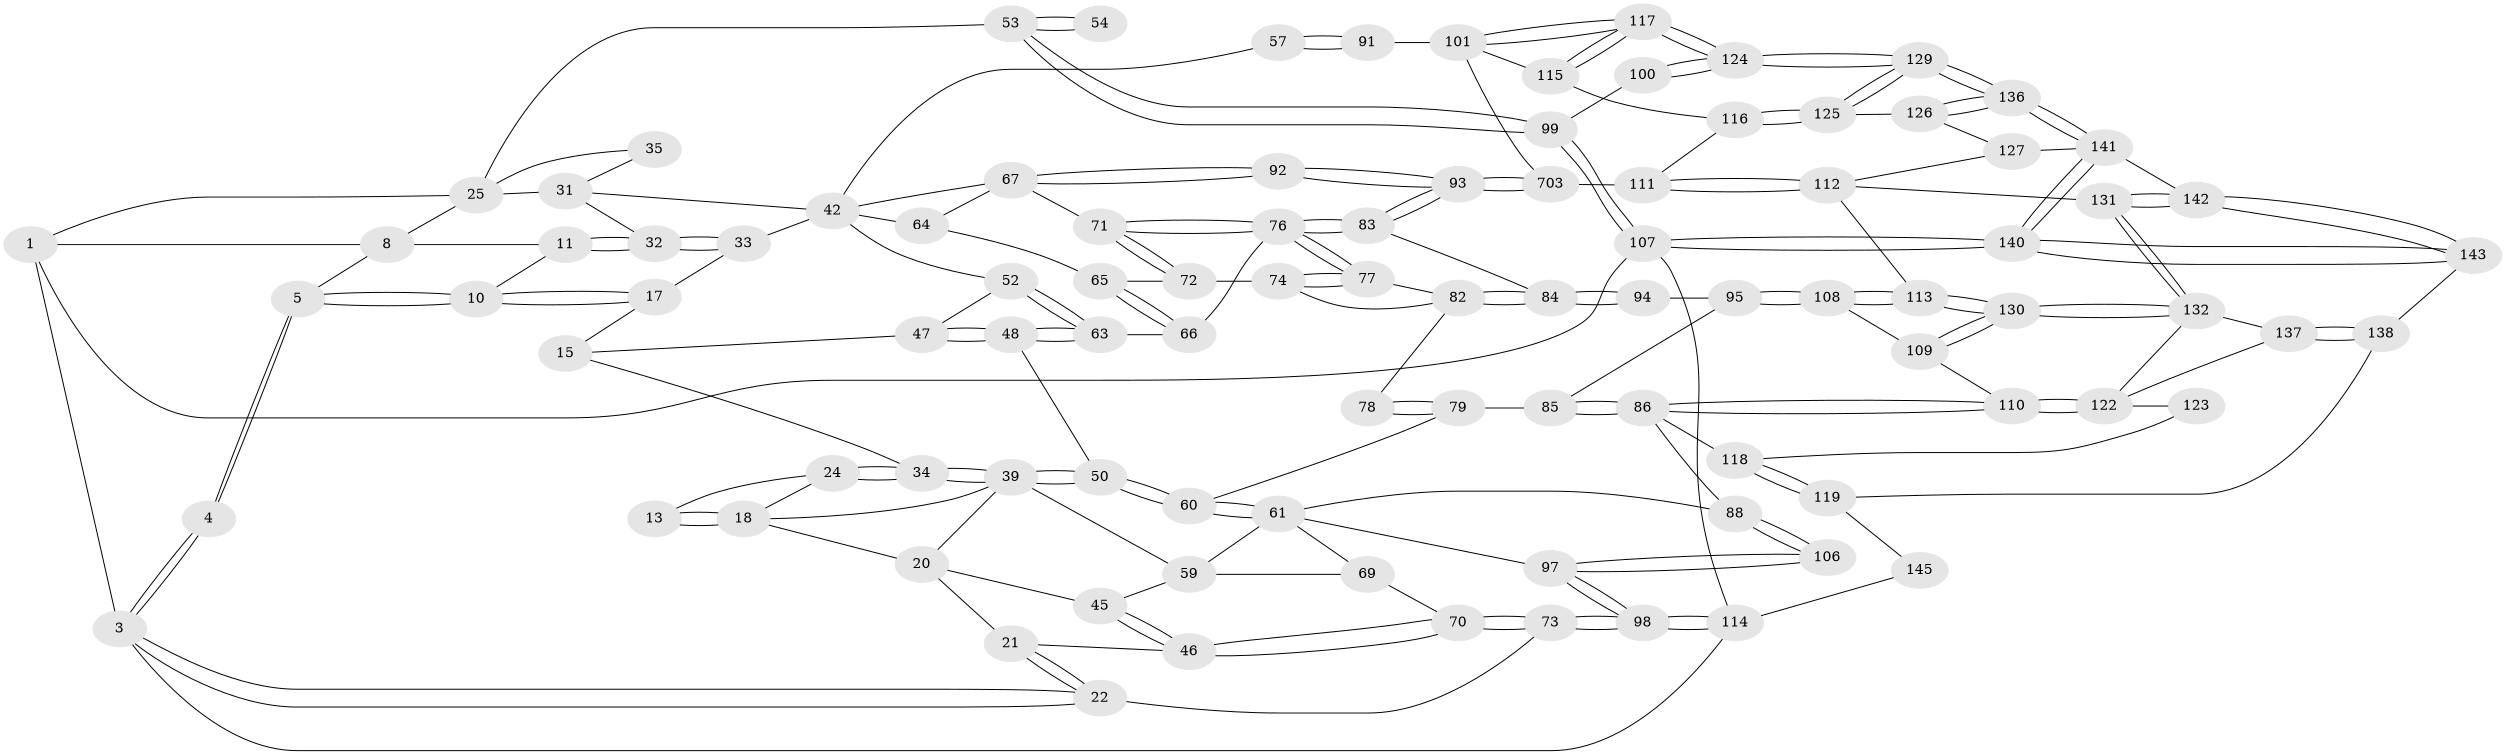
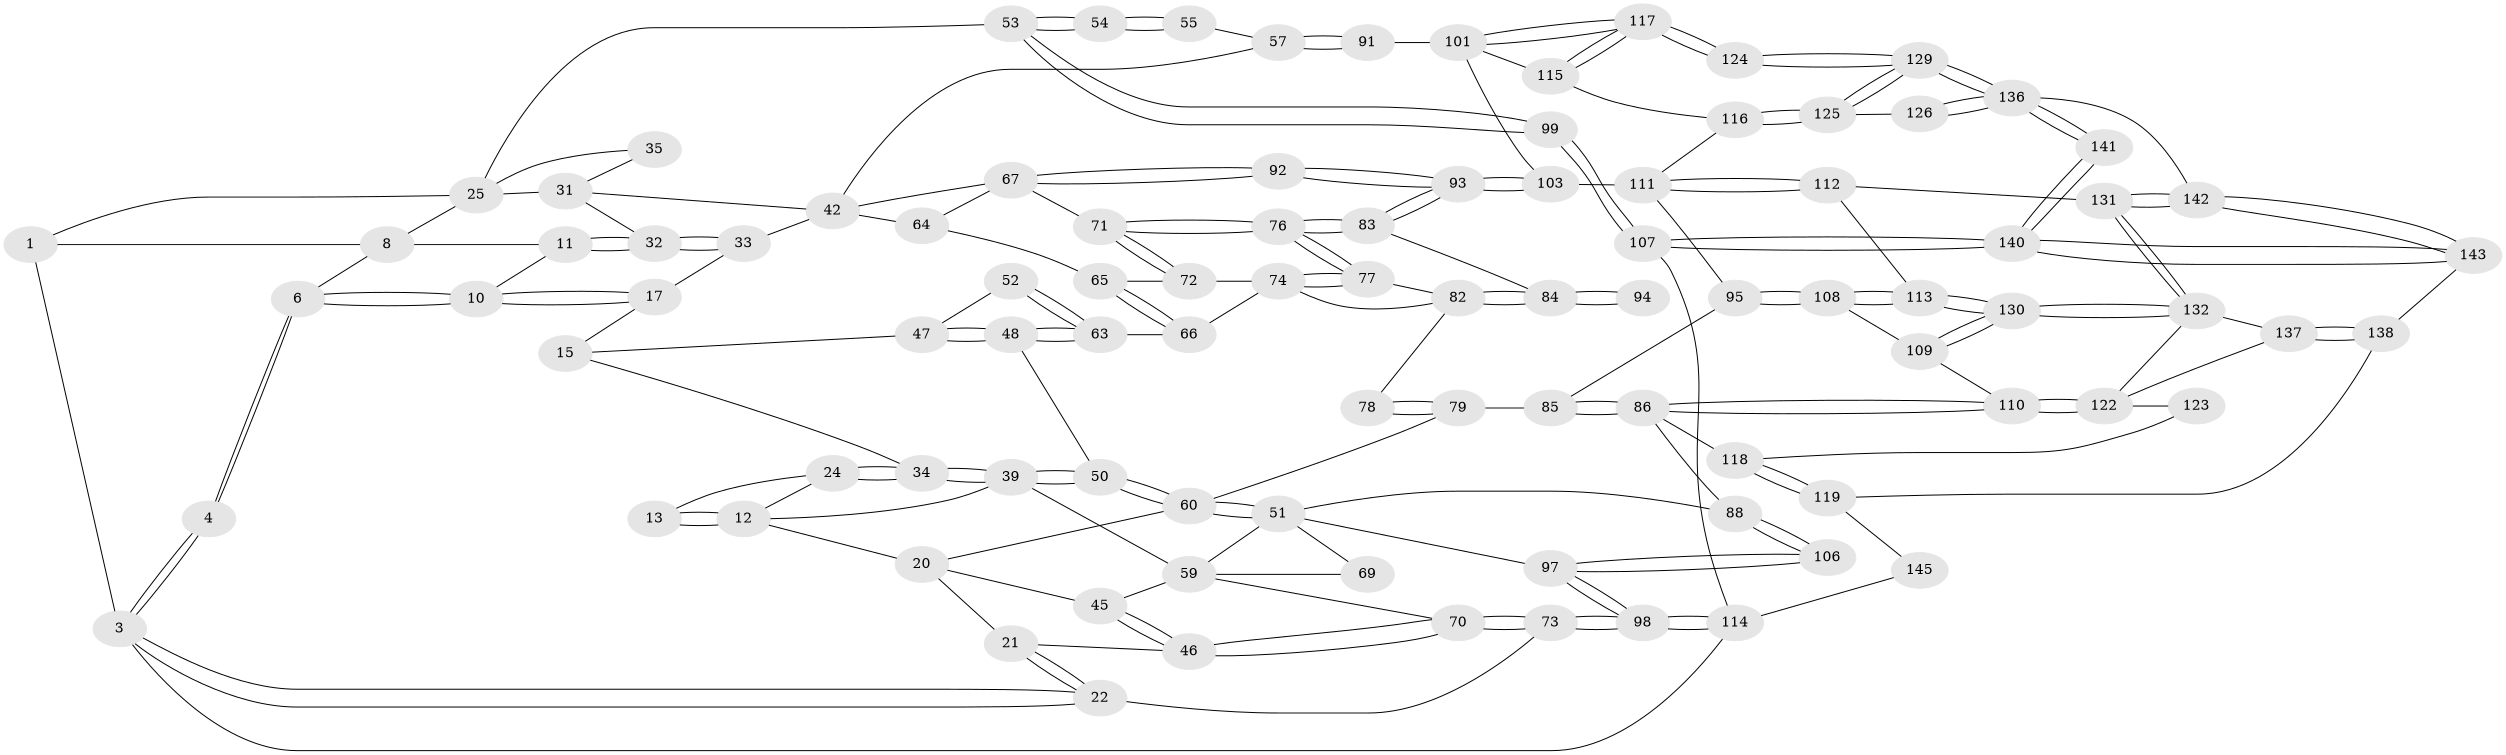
node "55": added
node "100": removed
node "127": removed
edge "141" -- "142": now "136" -- "142"
node "703": label "703" -> "103"
edge "42" -- "52": removed
edge "76" -- "66": now "74" -- "66"
edge "94" -- "95": now "111" -- "95"
node "5": label "5" -> "6"
edge "107" -- "1": removed
node "61": label "61" -> "51"
node "18": label "18" -> "12"
edge "39" -- "20": now "60" -- "20"
edge "69" -- "70": now "59" -- "70"
